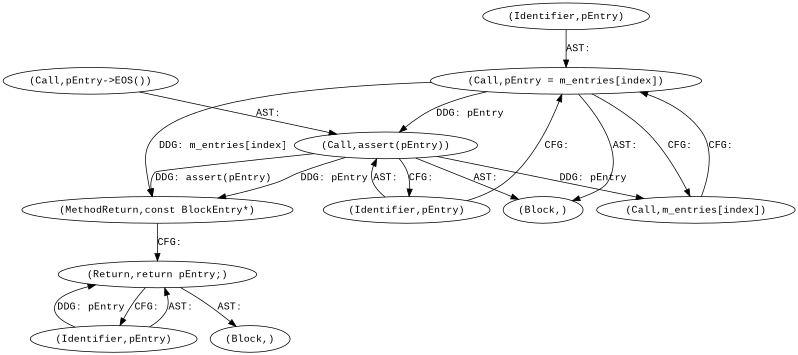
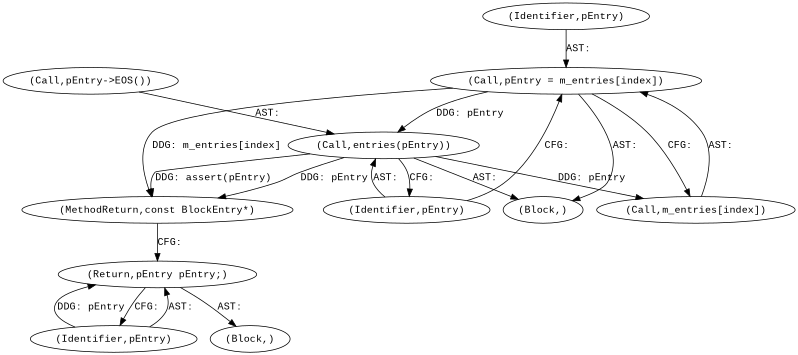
node "(Call,assert(pEntry))": label "(Call,assert(pEntry))" -> "(Call,entries(pEntry))"
edge "(Call,m_entries[index])" -> "(Call,pEntry = m_entries[index])": label "CFG: " -> "AST: "
node "(Return,return pEntry;)": label "(Return,return pEntry;)" -> "(Return,pEntry pEntry;)"
